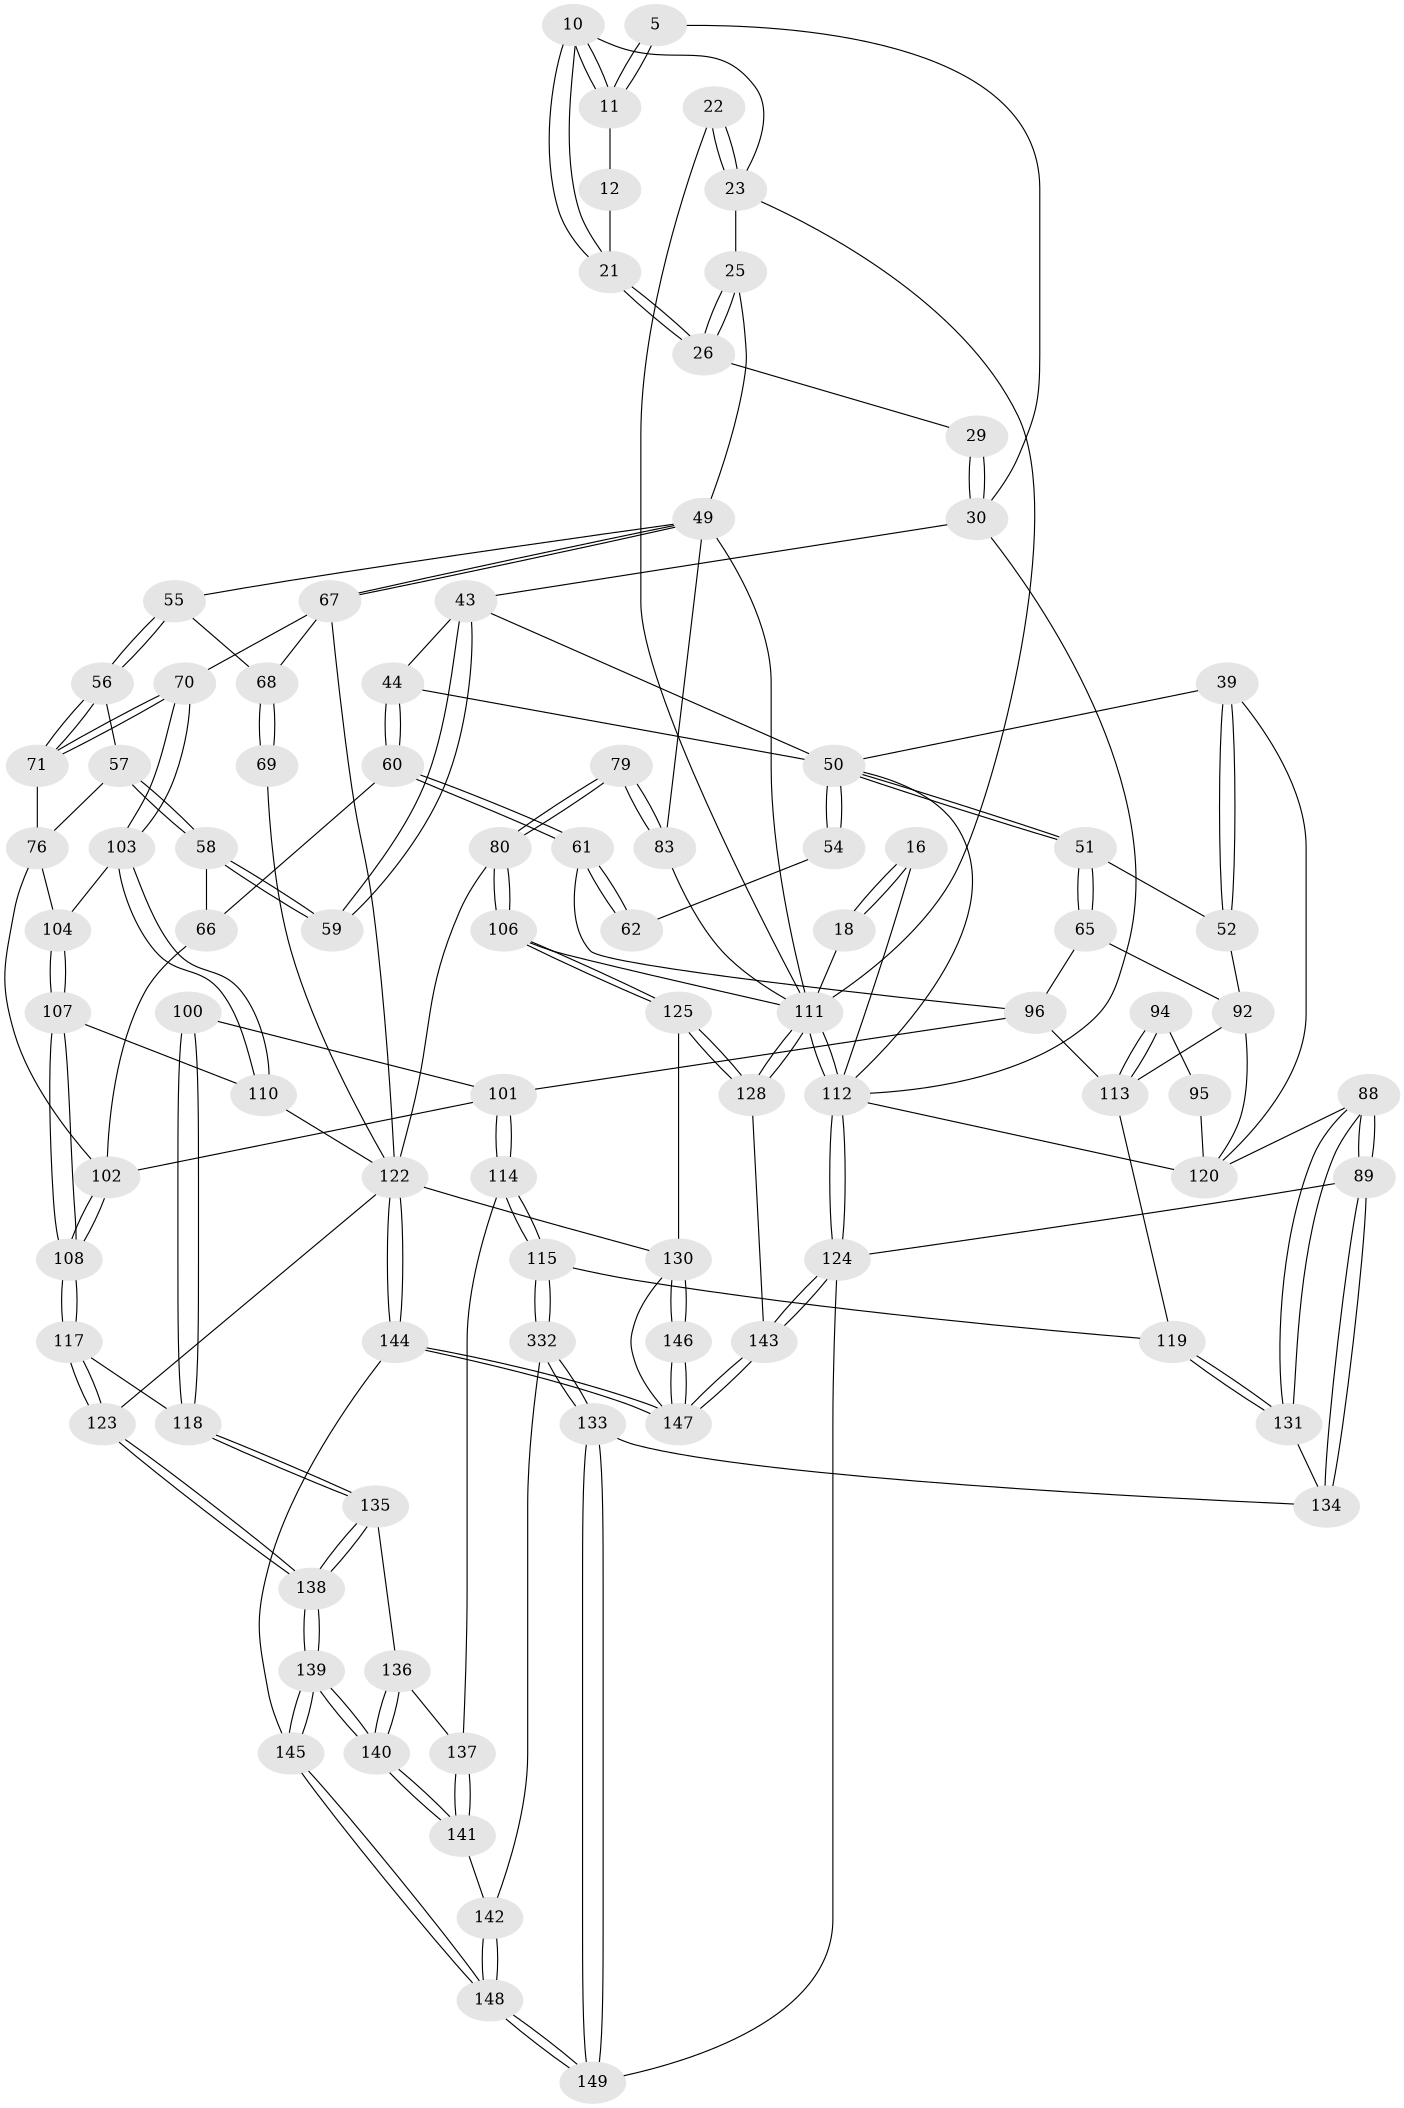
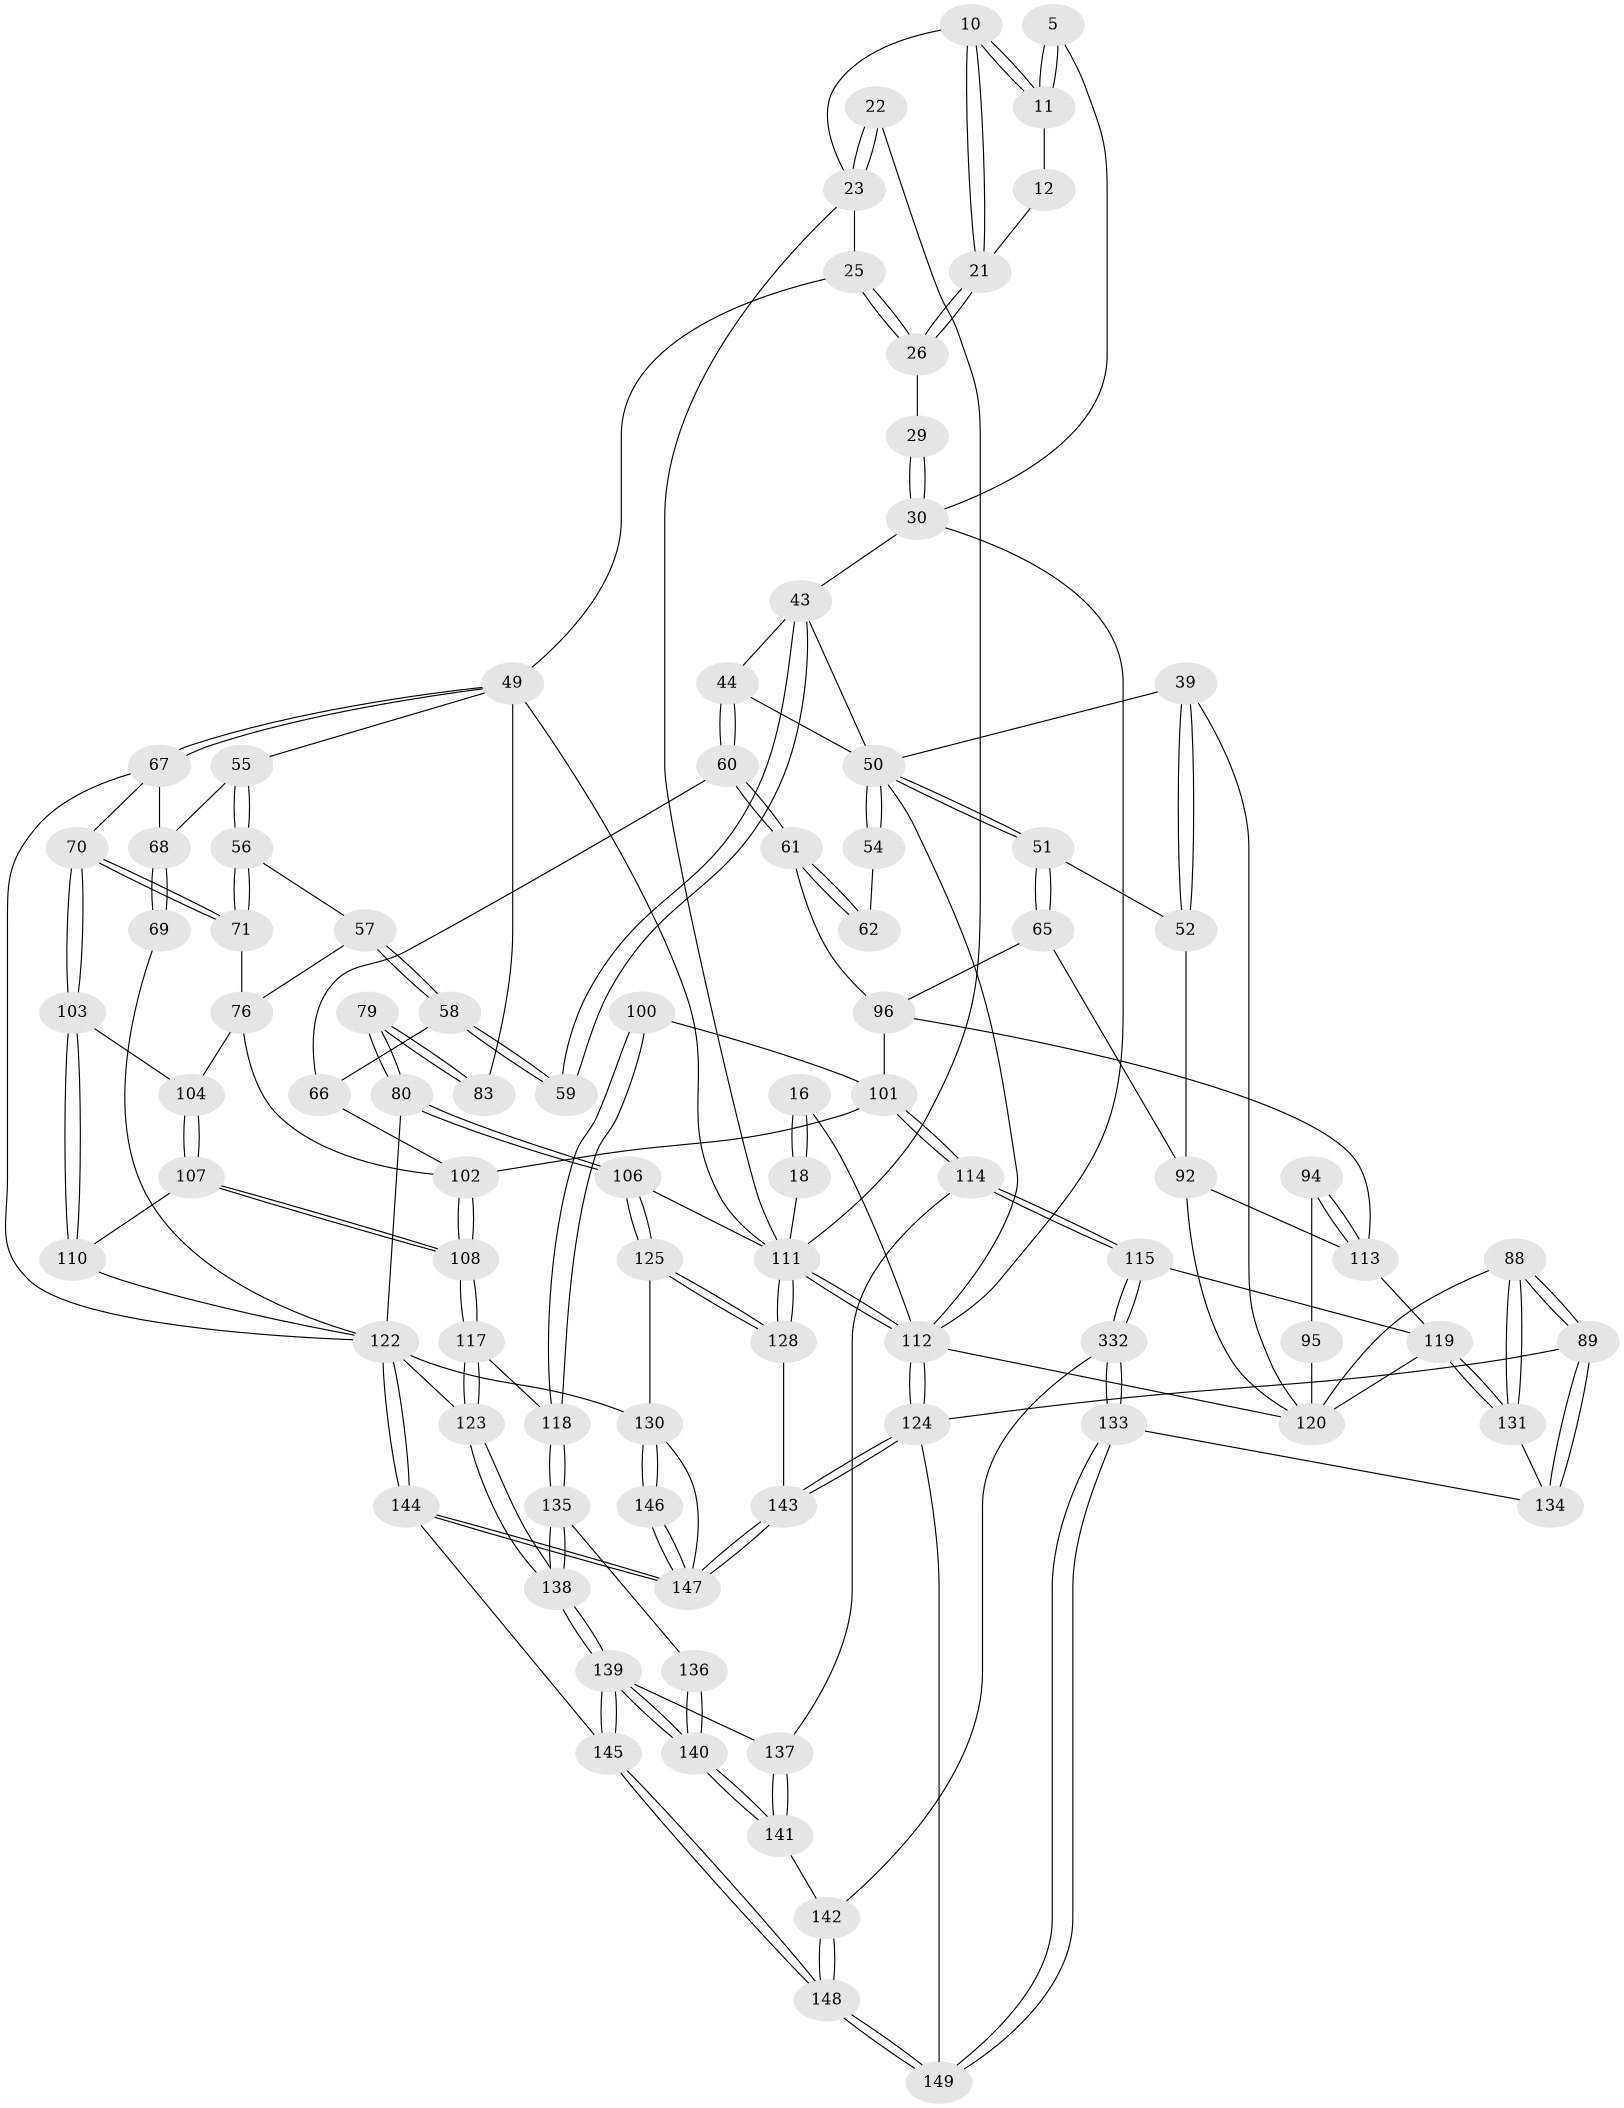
edge "83" -- "111": removed
edge "119" -- "120": added
edge "136" -- "137": now "139" -- "137"
